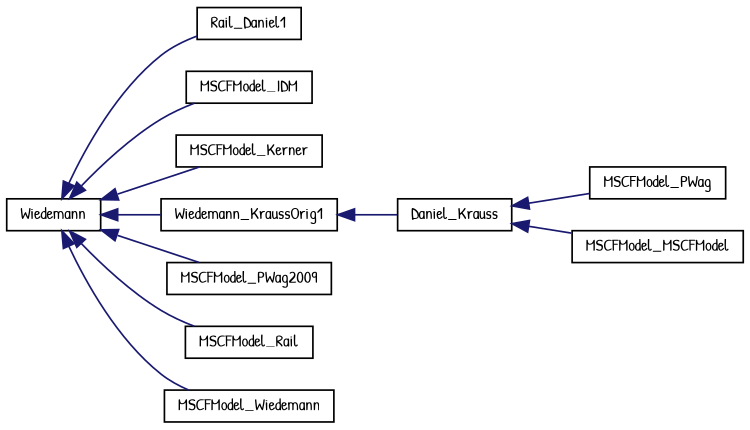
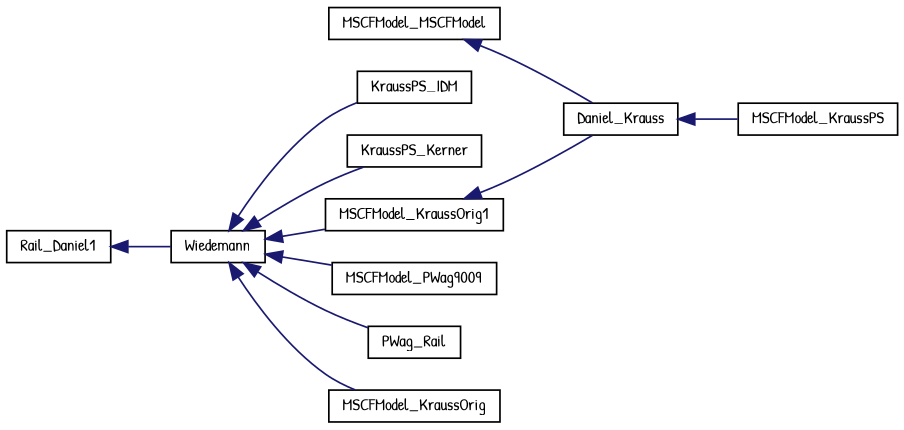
node "MSCFModel_IDM": label "MSCFModel_IDM" -> "KraussPS_IDM"
edge "Rail_Daniel1" -> "Wiedemann": reversed
node "MSCFModel_Kerner": label "MSCFModel_Kerner" -> "KraussPS_Kerner"
node "MSCFModel_PWag": label "MSCFModel_PWag" -> "MSCFModel_KraussPS"
node "Wiedemann_KraussOrig1": label "Wiedemann_KraussOrig1" -> "MSCFModel_KraussOrig1"
edge "MSCFModel_MSCFModel" -> "Daniel_Krauss": reversed
node "MSCFModel_PWag2009": label "MSCFModel_PWag2009" -> "MSCFModel_PWag9009"
node "MSCFModel_Rail": label "MSCFModel_Rail" -> "PWag_Rail"
node "MSCFModel_Wiedemann": label "MSCFModel_Wiedemann" -> "MSCFModel_KraussOrig"
